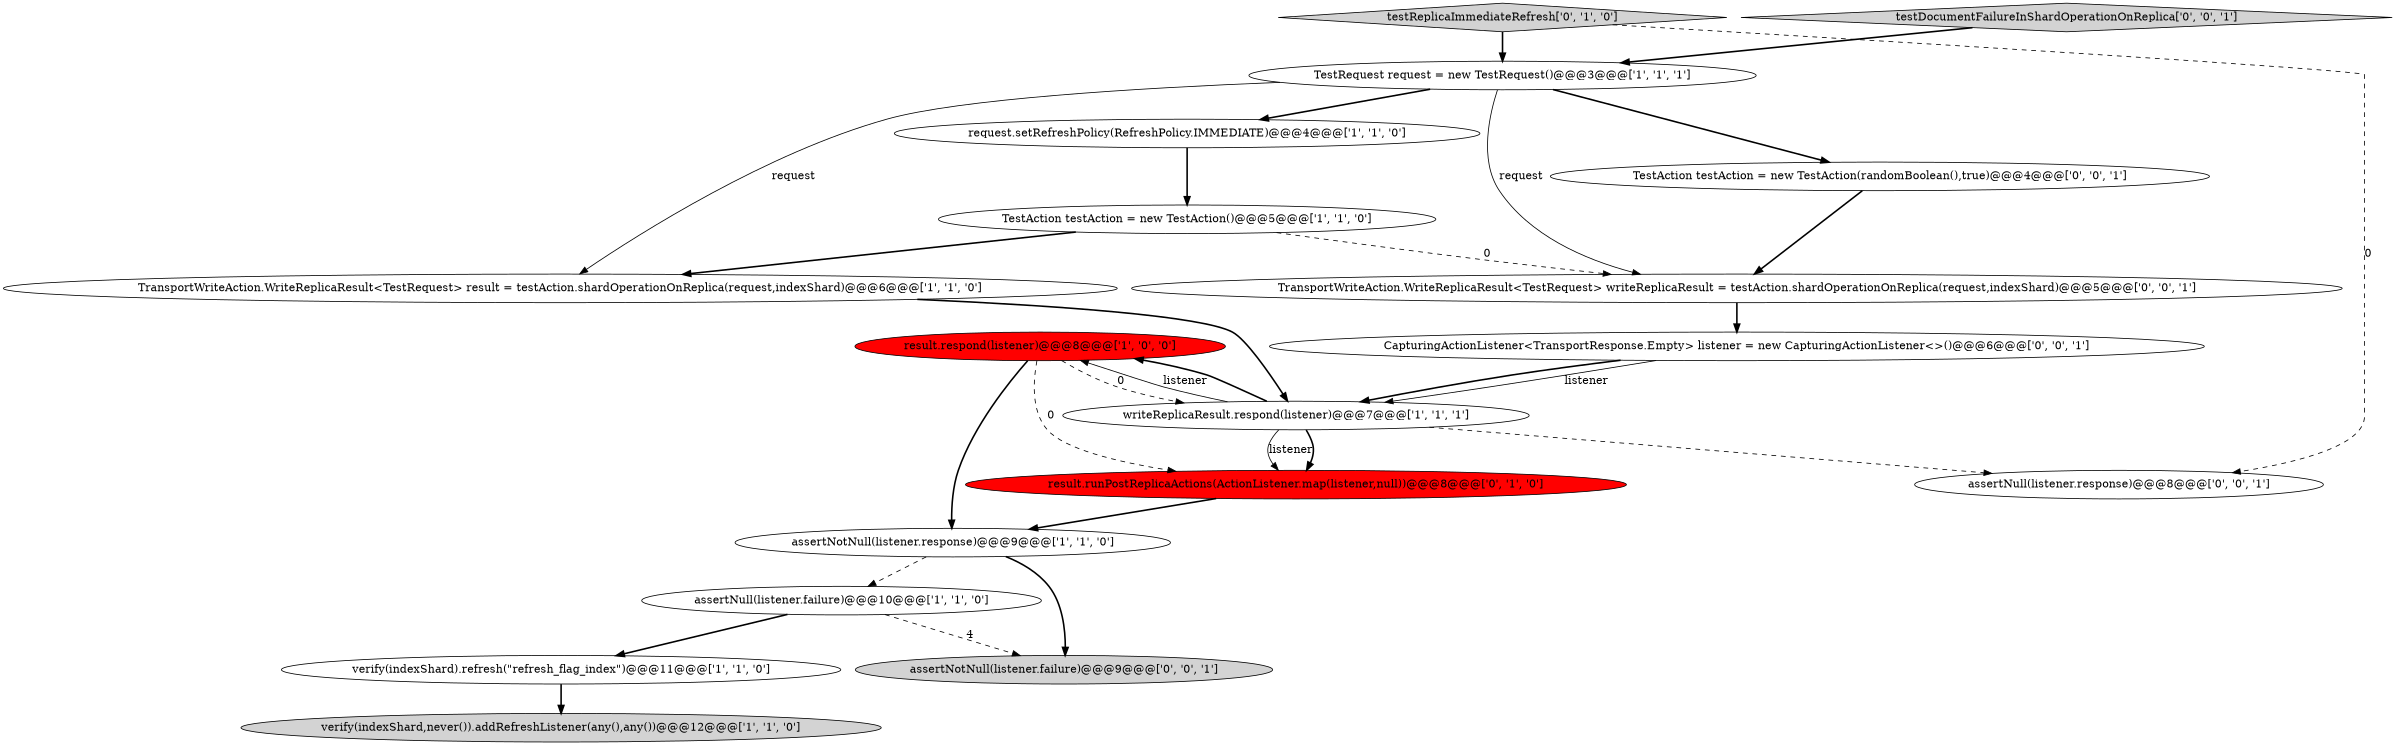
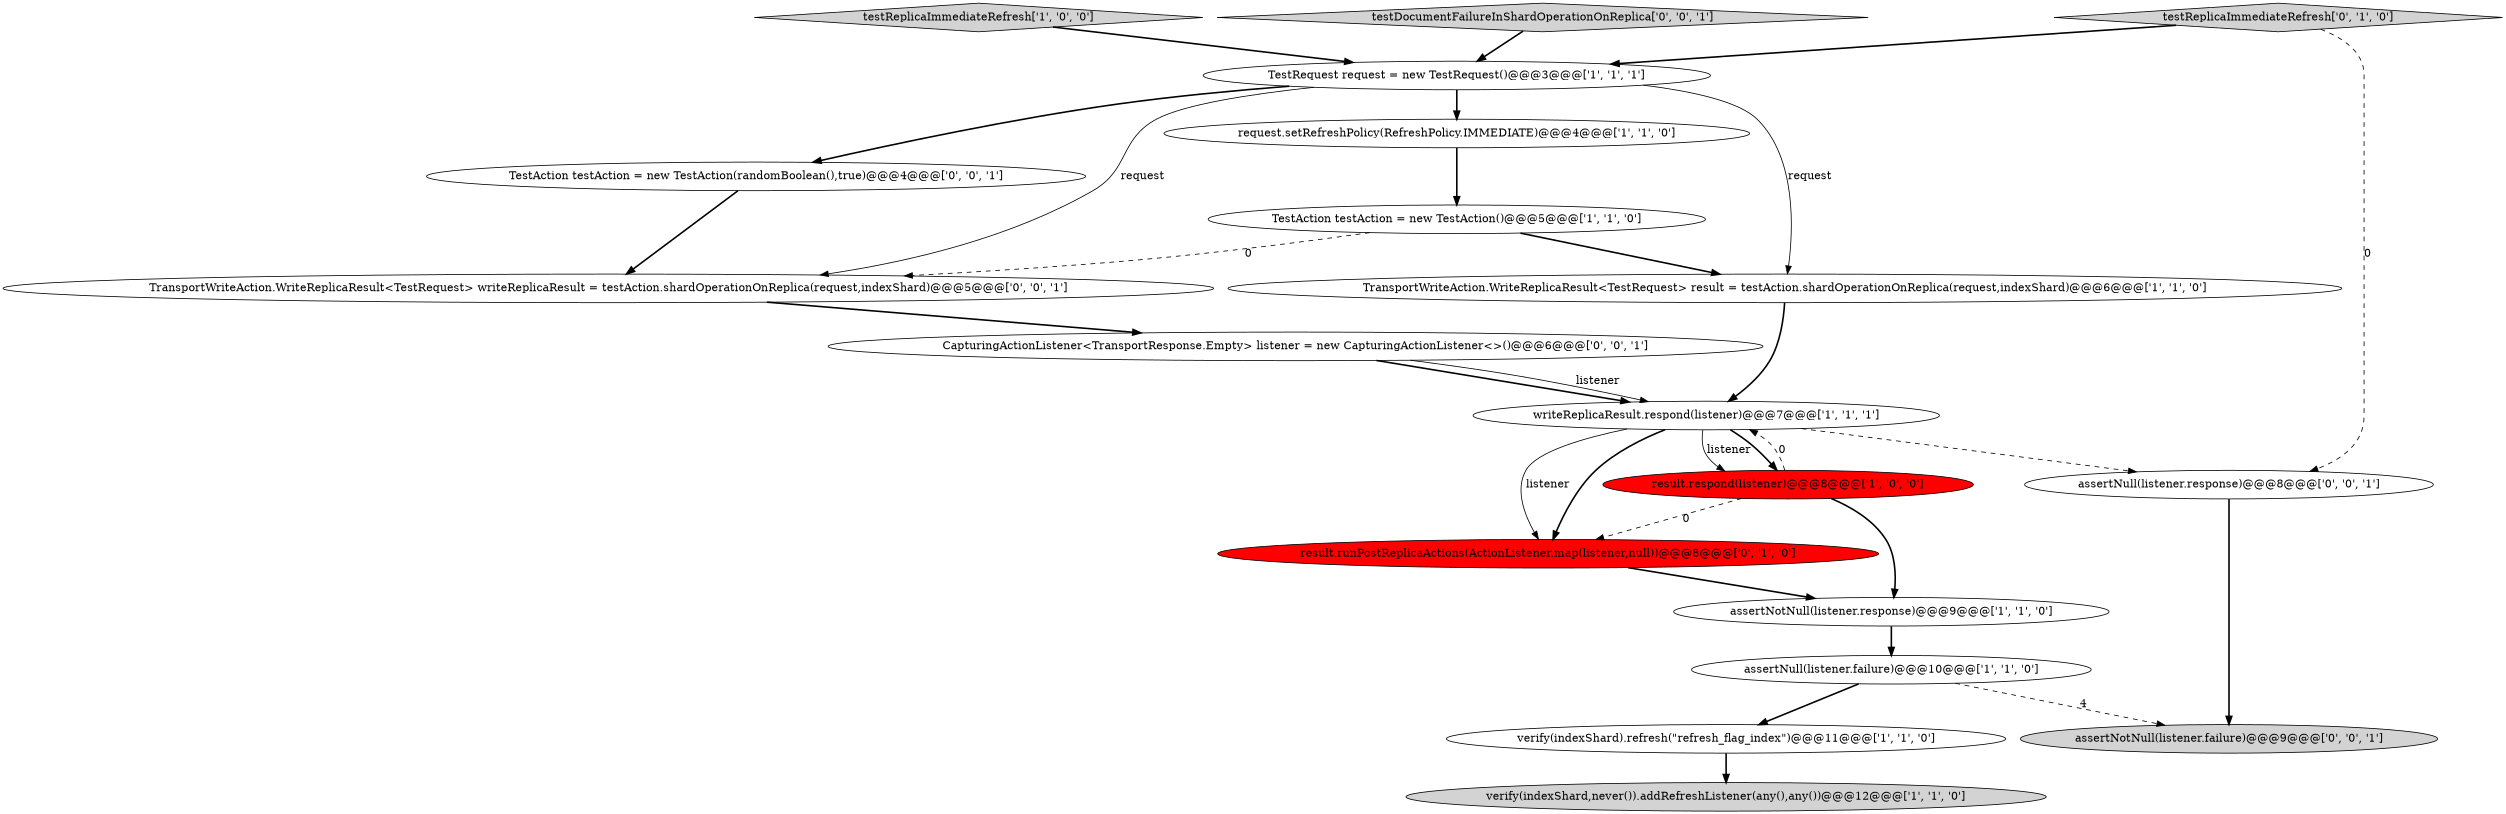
node "testReplicaImmediateRefresh['1', '0', '0']": added
edge "assertNotNull(listener.response)@@@9@@@['1', '1', '0']" -> "assertNull(listener.failure)@@@10@@@['1', '1', '0']": style dashed -> bold
edge "assertNotNull(listener.response)@@@9@@@['1', '1', '0']" -> "assertNotNull(listener.failure)@@@9@@@['0', '0', '1']": now "assertNull(listener.response)@@@8@@@['0', '0', '1']" -> "assertNotNull(listener.failure)@@@9@@@['0', '0', '1']"
